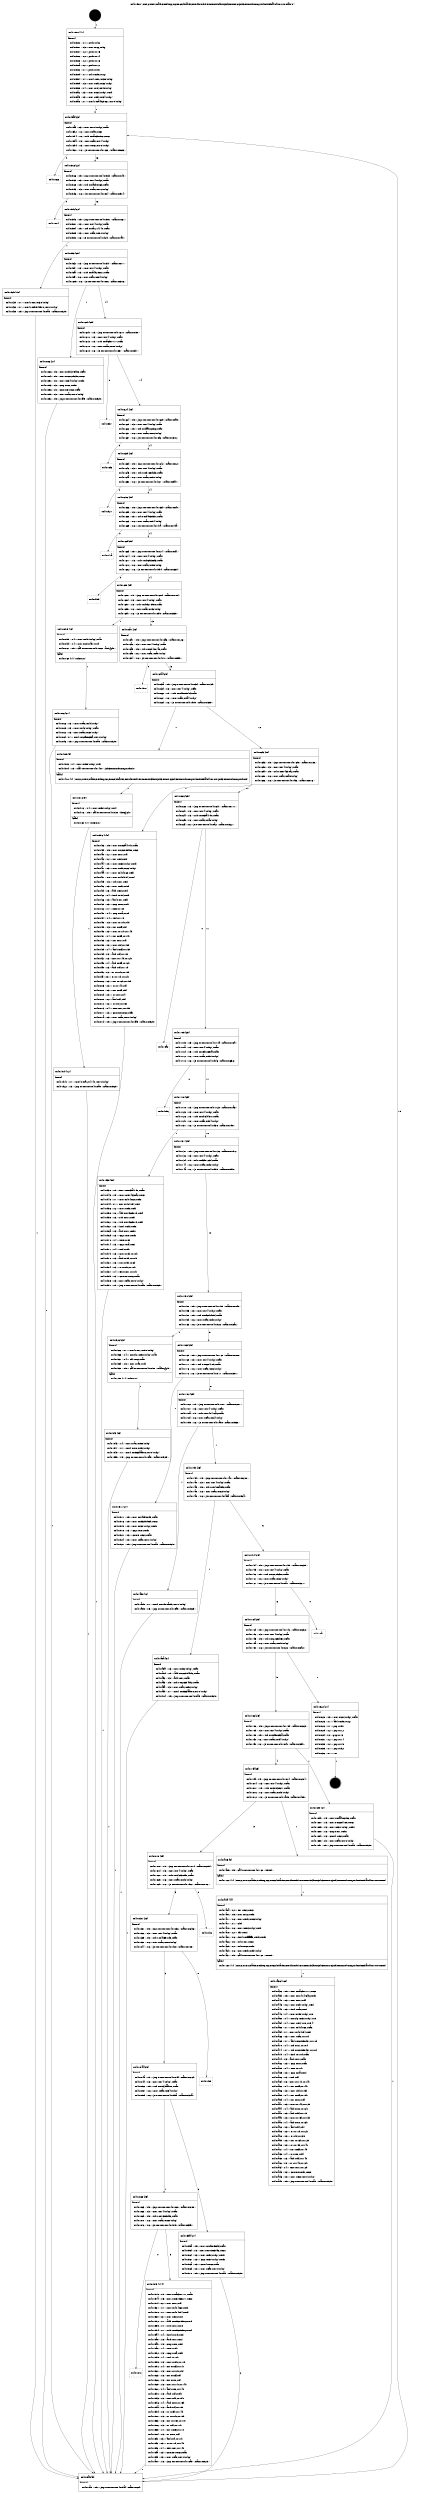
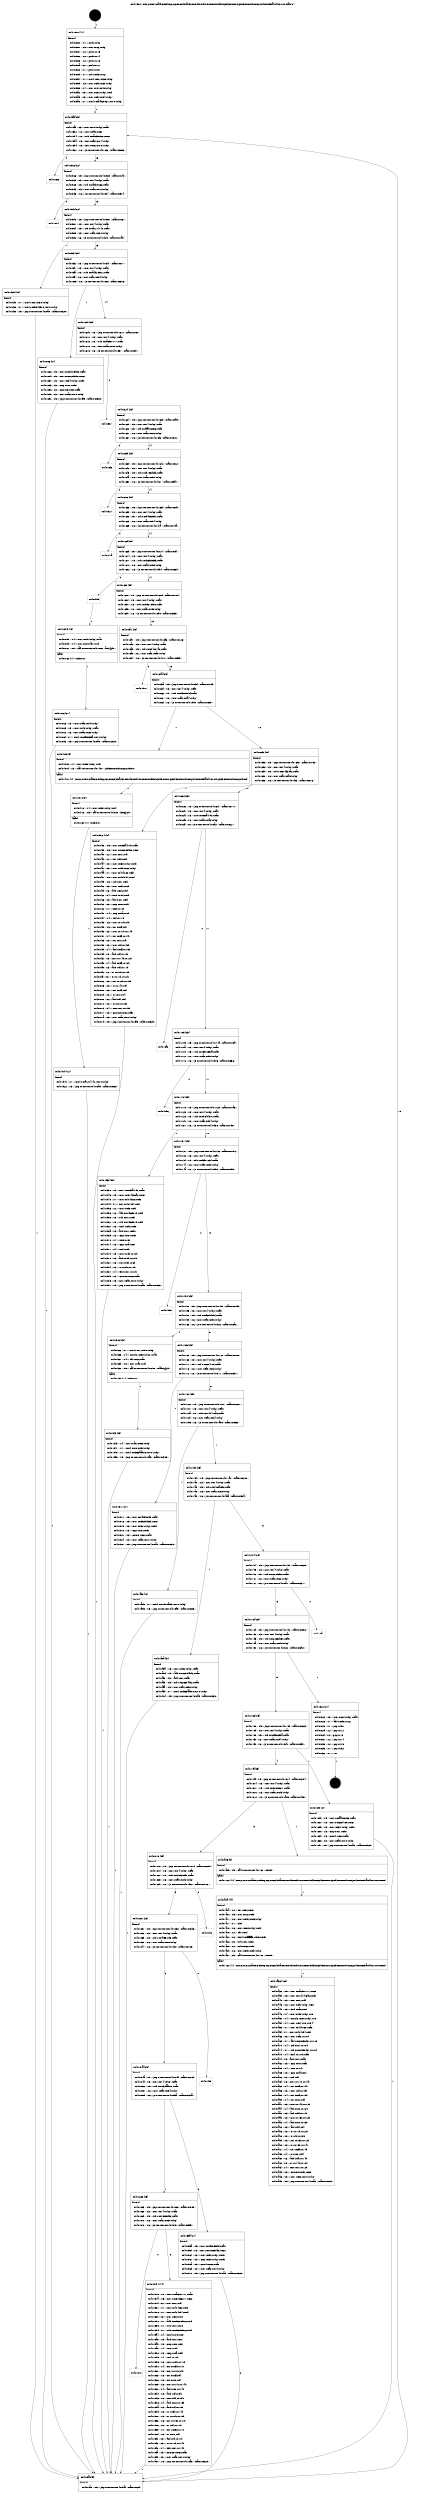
edge "0x4015dc [22]" -> "0x4015f2 [25]": added, label "15"
edge "0x40160b [25]" -> "0x401624 [25]": removed, label "14"
edge "0x401688 [25]" -> "0x4018b9 [13]": now "0x401bbd" -> "0x4018b9 [13]"
node "0x401b55": added
